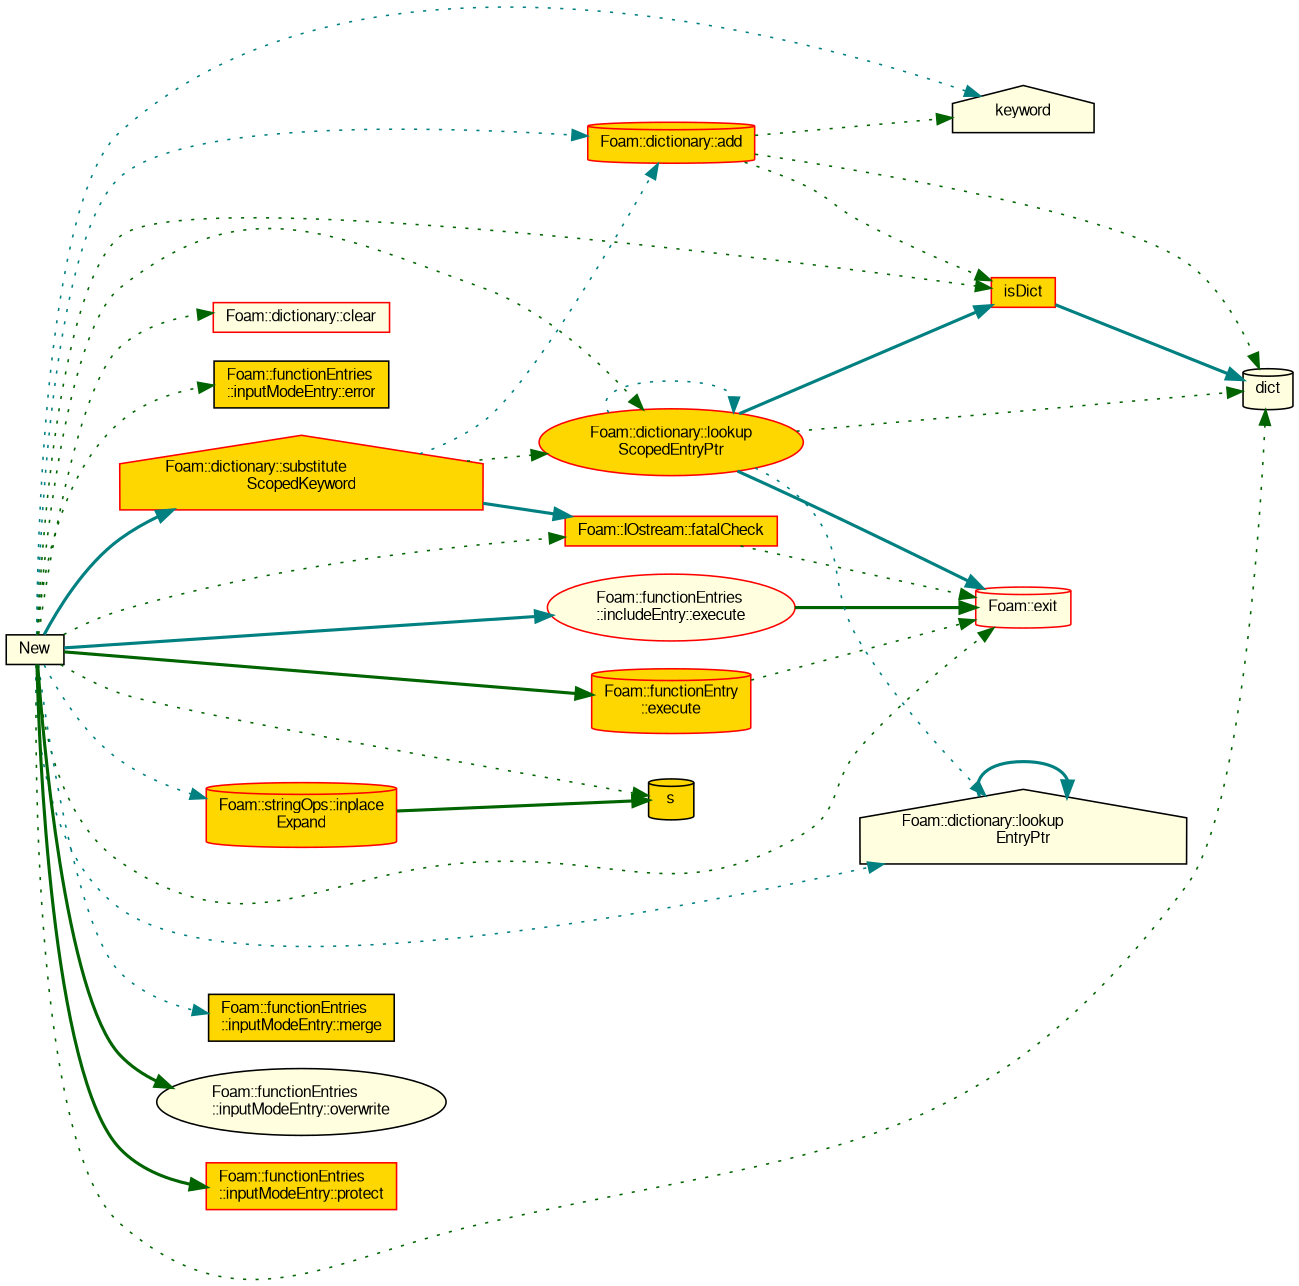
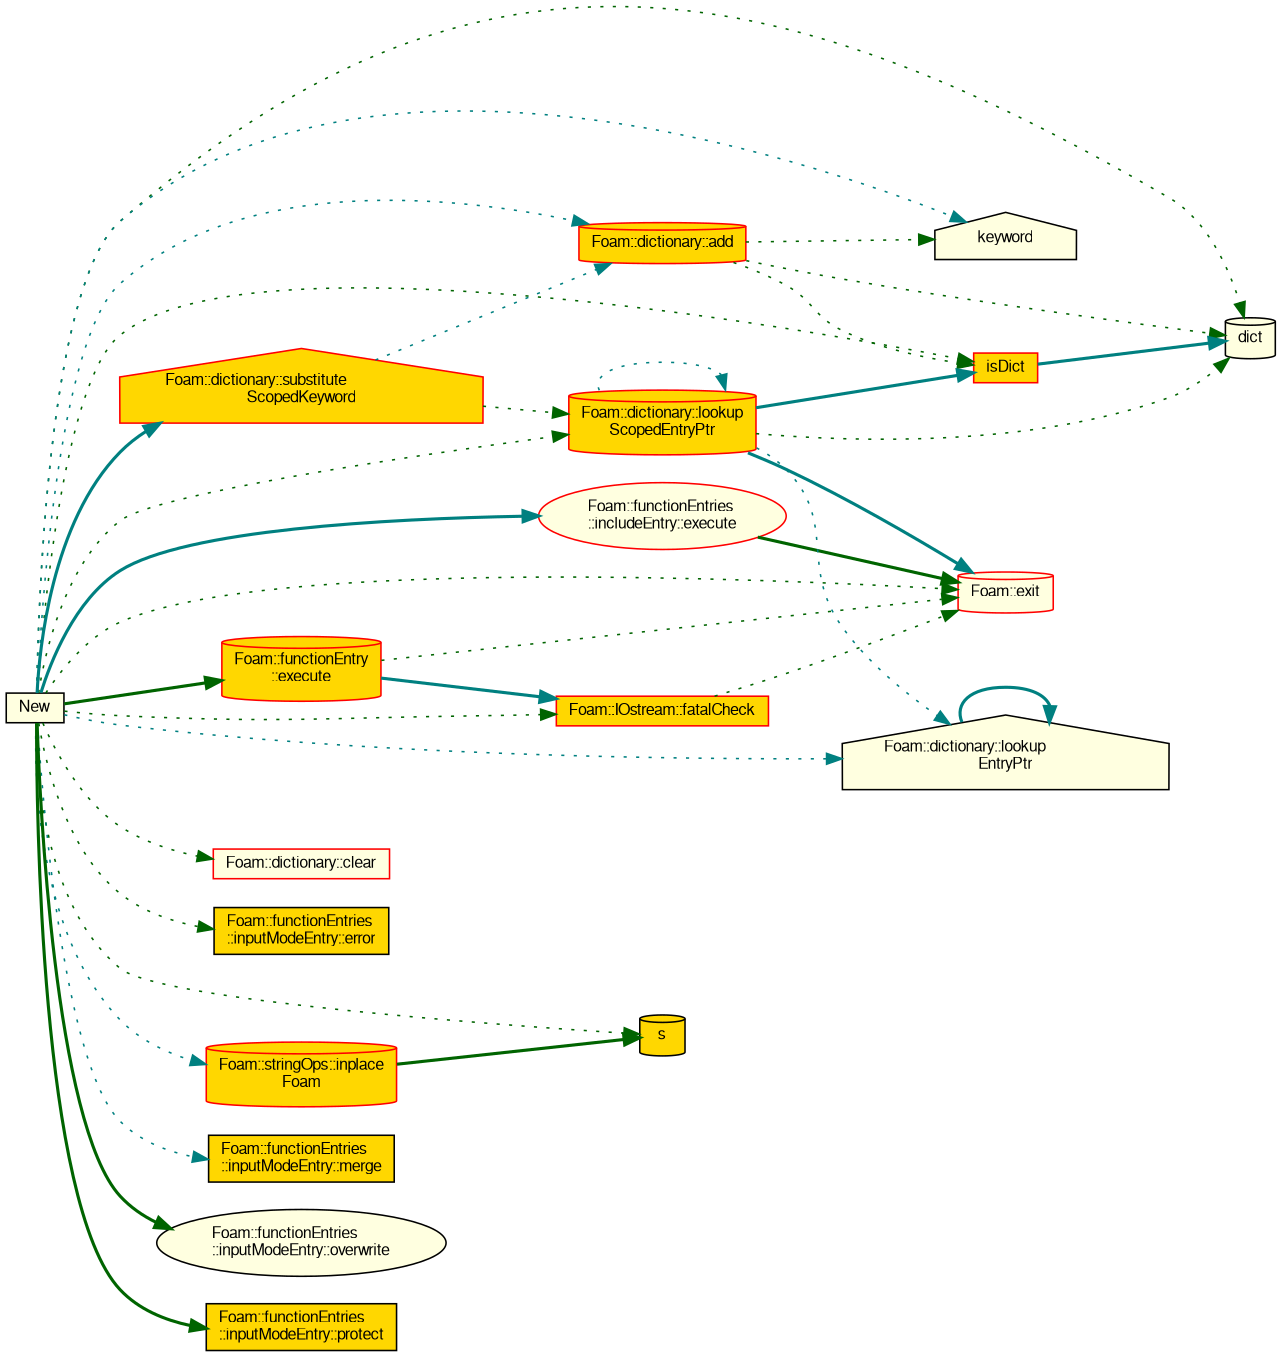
node "Foam::dictionary::lookup ScopedEntryPtr": shape ellipse -> cylinder
edge "Foam::dictionary::substitute ScopedKeyword" -> "Foam::IOstream::fatalCheck": now "Foam::functionEntry ::execute" -> "Foam::IOstream::fatalCheck"
node "Foam::stringOps::inplace Expand": label "Foam::stringOps::inplace Expand" -> "Foam::stringOps::inplace Foam"
node "Foam::functionEntries ::inputModeEntry::protect": color red -> black
